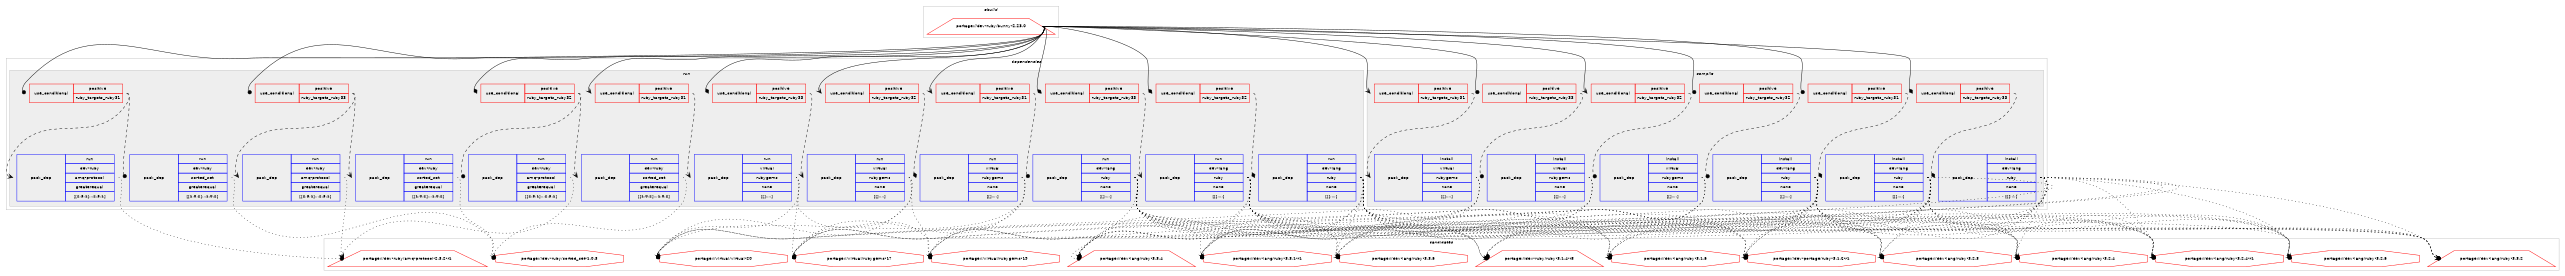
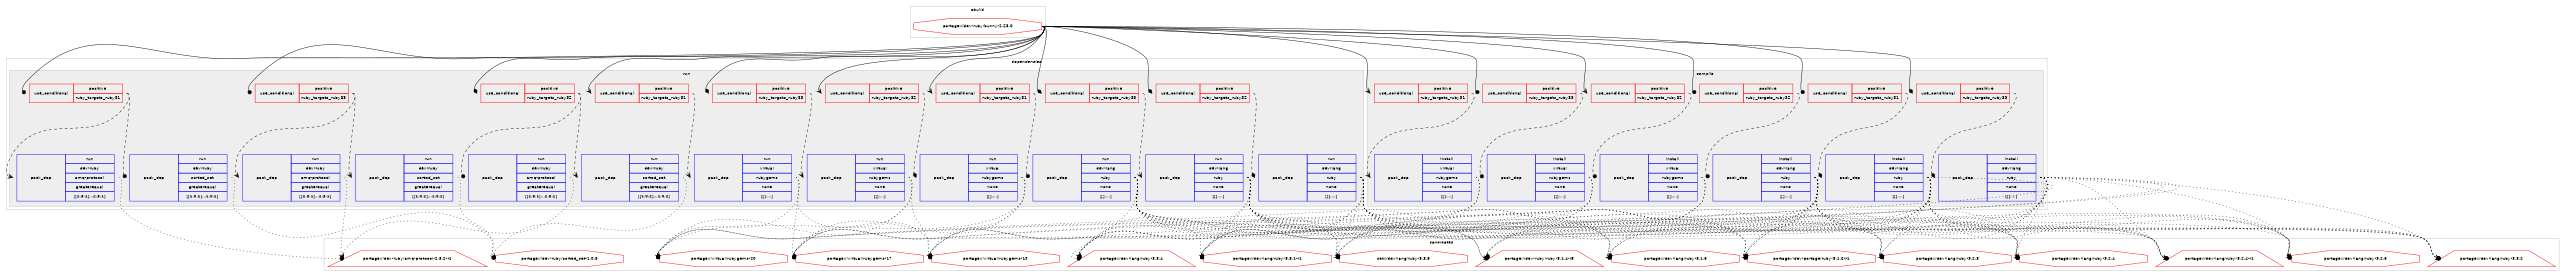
node "portage://dev-ruby/bunny-2.23.0": shape trapezium -> octagon
node "portage://virtual/virtual-20": label "portage://virtual/virtual-20" -> "portage://virtual/rubygems-20"
node "portage://dev-lang/ruby-3.3.5": label "portage://dev-lang/ruby-3.3.5" -> "set://dev-lang/ruby-3.3.5"
node "portage://dev-lang/ruby-3.2.4-r1": shape octagon -> trapezium
